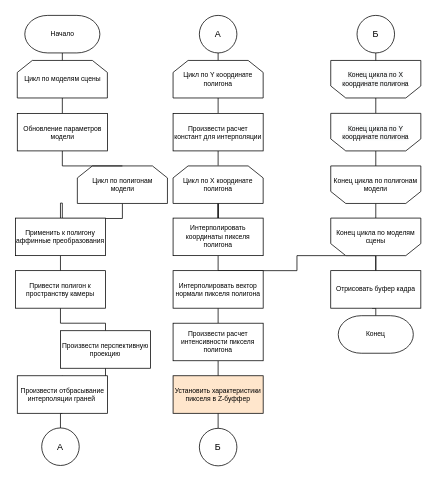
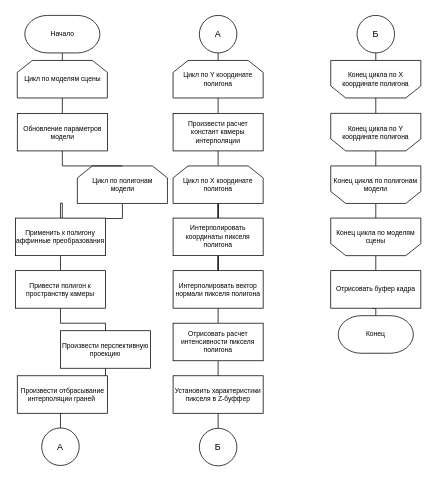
node "Произвести расчет констант для интерполяции": label "Произвести расчет констант для интерполяции" -> "Произвести расчет констант камеры интерполяции"
edge "Интерполировать координаты пикселя полигона" -- "Отрисовать буфер кадра": now "Интерполировать координаты пикселя полигона" -- "Интерполировать вектор нормали пикселя полигона"
node "Произвести расчет интенсивности пикселя полигона": label "Произвести расчет интенсивности пикселя полигона" -> "Отрисовать расчет интенсивности пикселя полигона"
node "Установить характеристики пикселя в Z-буффер": fillcolor #ffe6cc -> #ffffff
